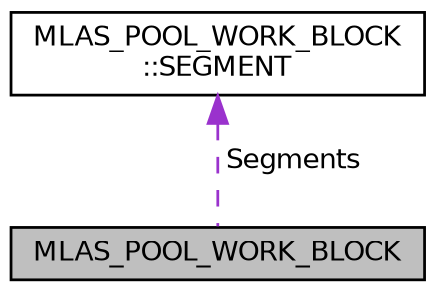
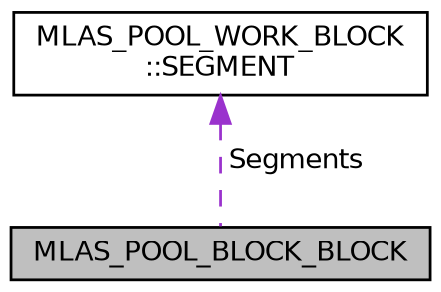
node "MLAS_POOL_WORK_BLOCK": label "MLAS_POOL_WORK_BLOCK" -> "MLAS_POOL_BLOCK_BLOCK"
